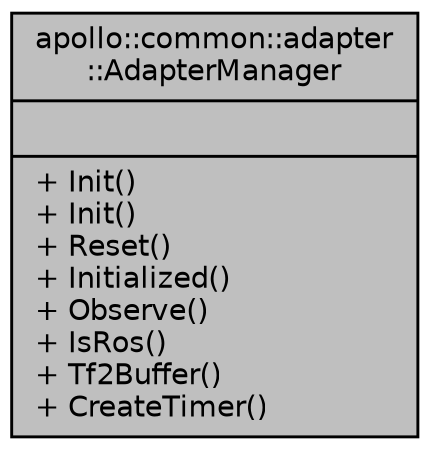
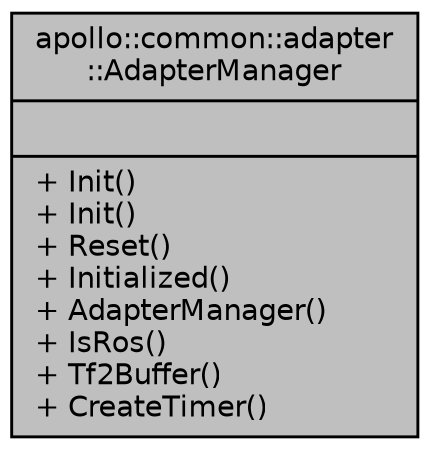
node "apollo::common::adapter": text "+ Observe()" -> "+ AdapterManager()"
